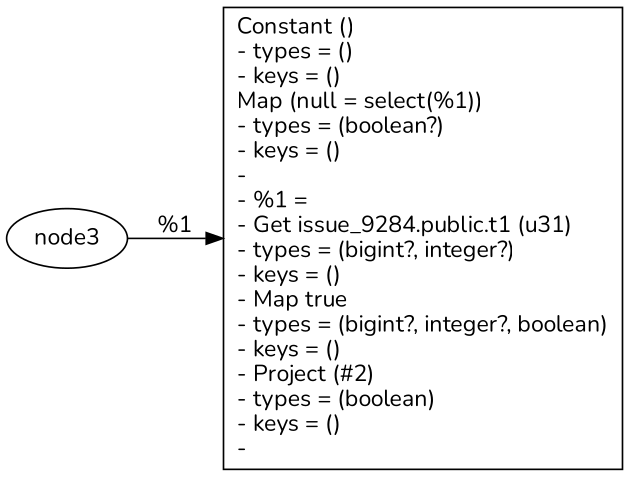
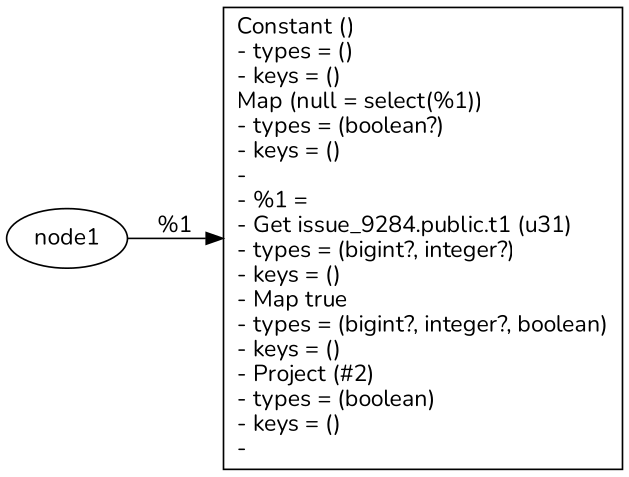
node "node3": label "node3" -> "node1"
